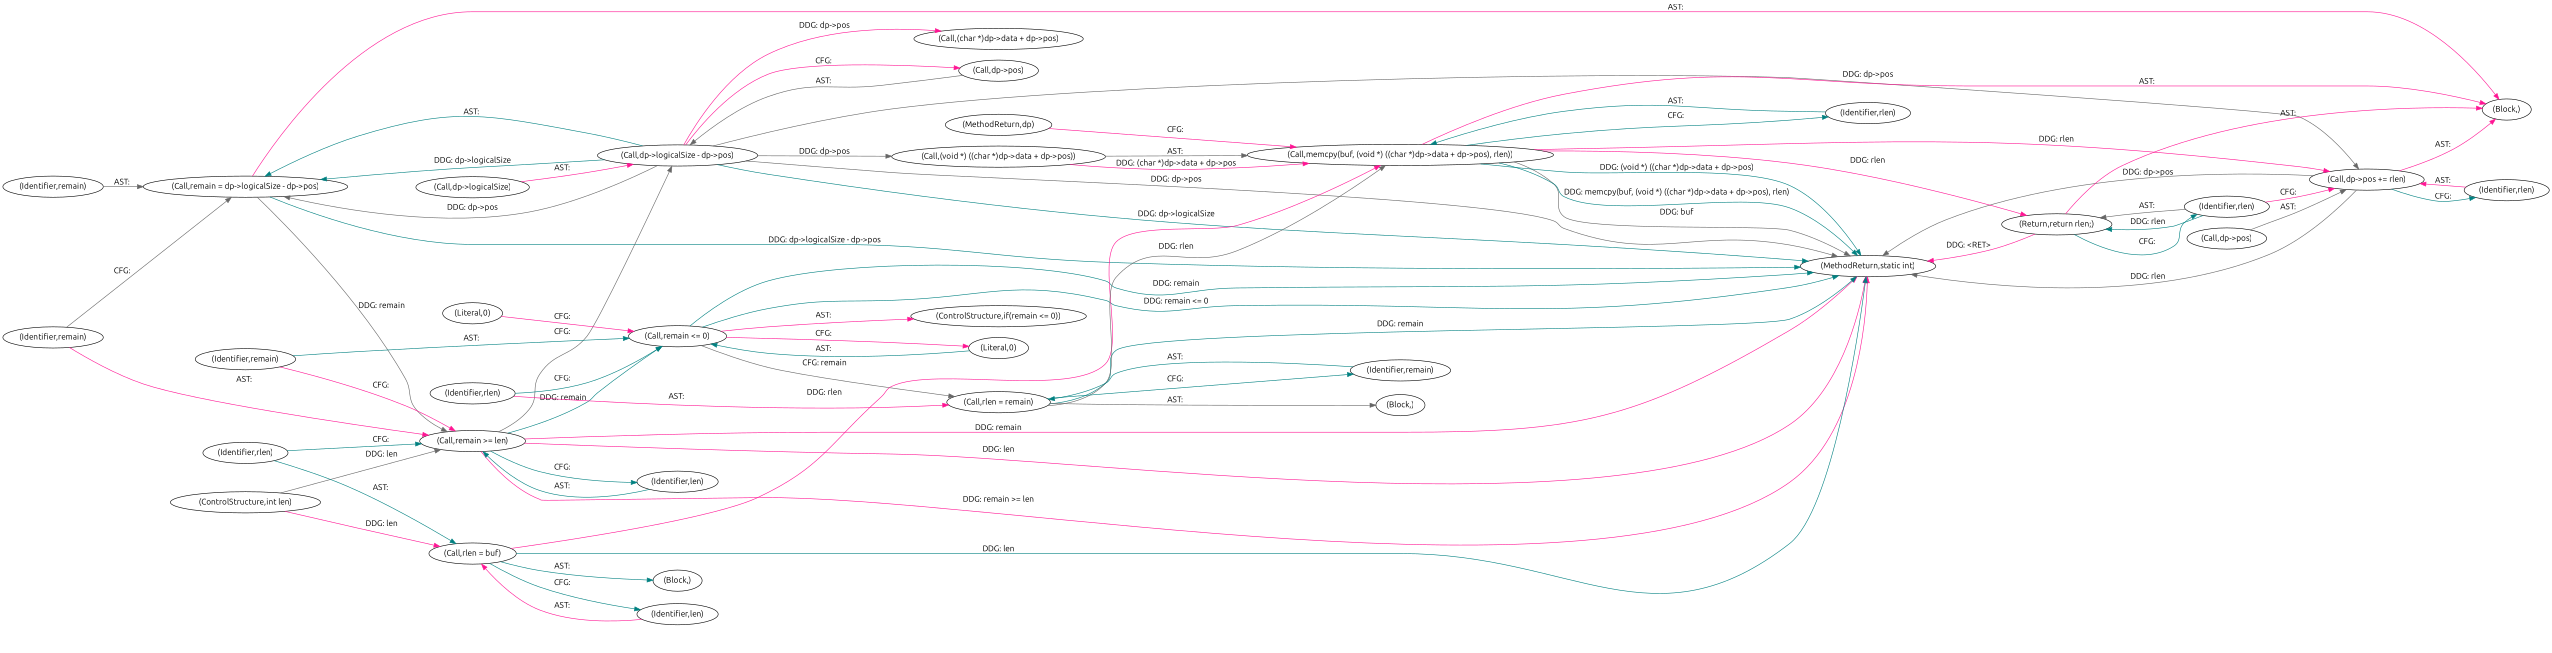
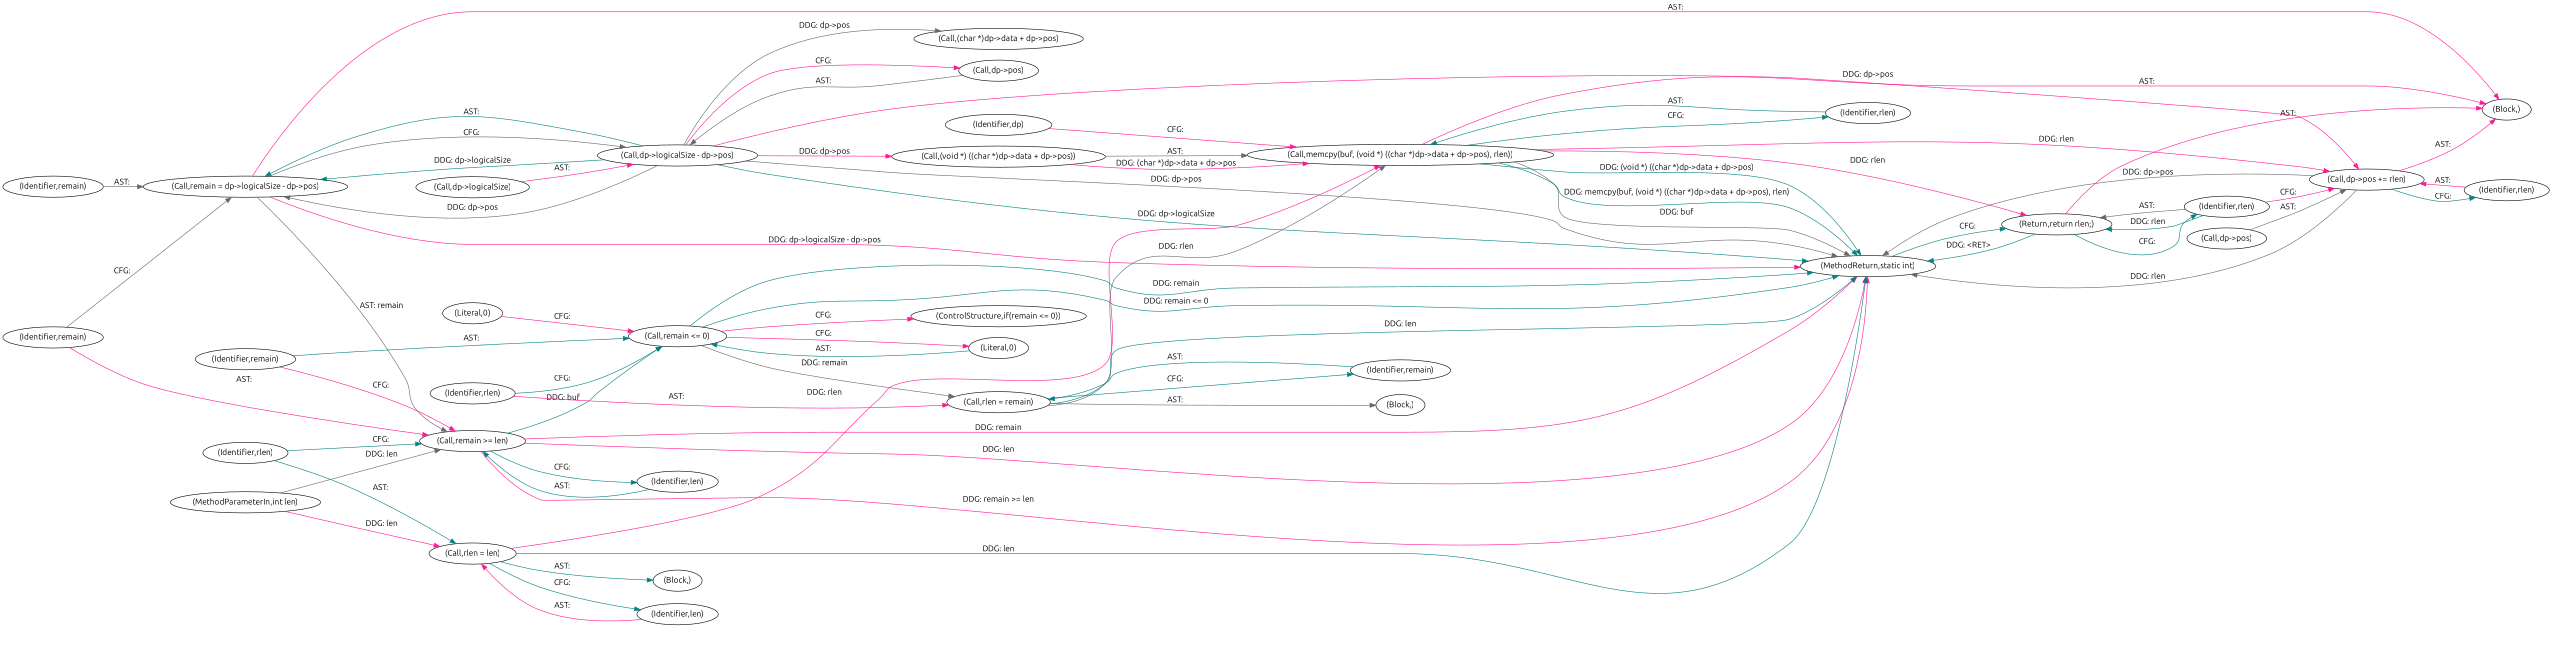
edge "(Call,dp->logicalSize - dp->pos)" -> "(Call,(char *)dp->data + dp->pos)": color deeppink -> gray40
edge "(Call,dp->logicalSize - dp->pos)" -> "(Call,dp->pos += rlen)": color gray40 -> deeppink
node "(MethodReturn,dp)": label "(MethodReturn,dp)" -> "(Identifier,dp)"
edge "(Call,dp->logicalSize - dp->pos)" -> "(Call,(void *) ((char *)dp->data + dp->pos))": color gray40 -> deeppink
edge "(MethodReturn,static int)" -> "(Return,return rlen;)": added, label "CFG:"
edge "(Return,return rlen;)" -> "(MethodReturn,static int)": color deeppink -> teal
edge "(Call,remain = dp->logicalSize - dp->pos)" -> "(MethodReturn,static int)": color teal -> deeppink
edge "(Call,remain = dp->logicalSize - dp->pos)" -> "(Call,remain >= len)": label "DDG: remain" -> "AST: remain"
edge "(Call,remain <= 0)" -> "(ControlStructure,if(remain <= 0))": label "AST: " -> "CFG: "
edge "(Call,remain >= len)" -> "(Call,dp->logicalSize - dp->pos)": now "(Call,remain = dp->logicalSize - dp->pos)" -> "(Call,dp->logicalSize - dp->pos)"
edge "(Call,rlen = remain)" -> "(MethodReturn,static int)": label "DDG: remain" -> "DDG: len"
edge "(Call,remain <= 0)" -> "(Call,rlen = remain)": label "CFG: remain" -> "DDG: remain"
edge "(Call,remain >= len)" -> "(Call,remain <= 0)": label "DDG: remain" -> "DDG: buf"
node "(ControlStructure,int len)": label "(ControlStructure,int len)" -> "(MethodParameterIn,int len)"
node "(Call,rlen = buf)": label "(Call,rlen = buf)" -> "(Call,rlen = len)"
